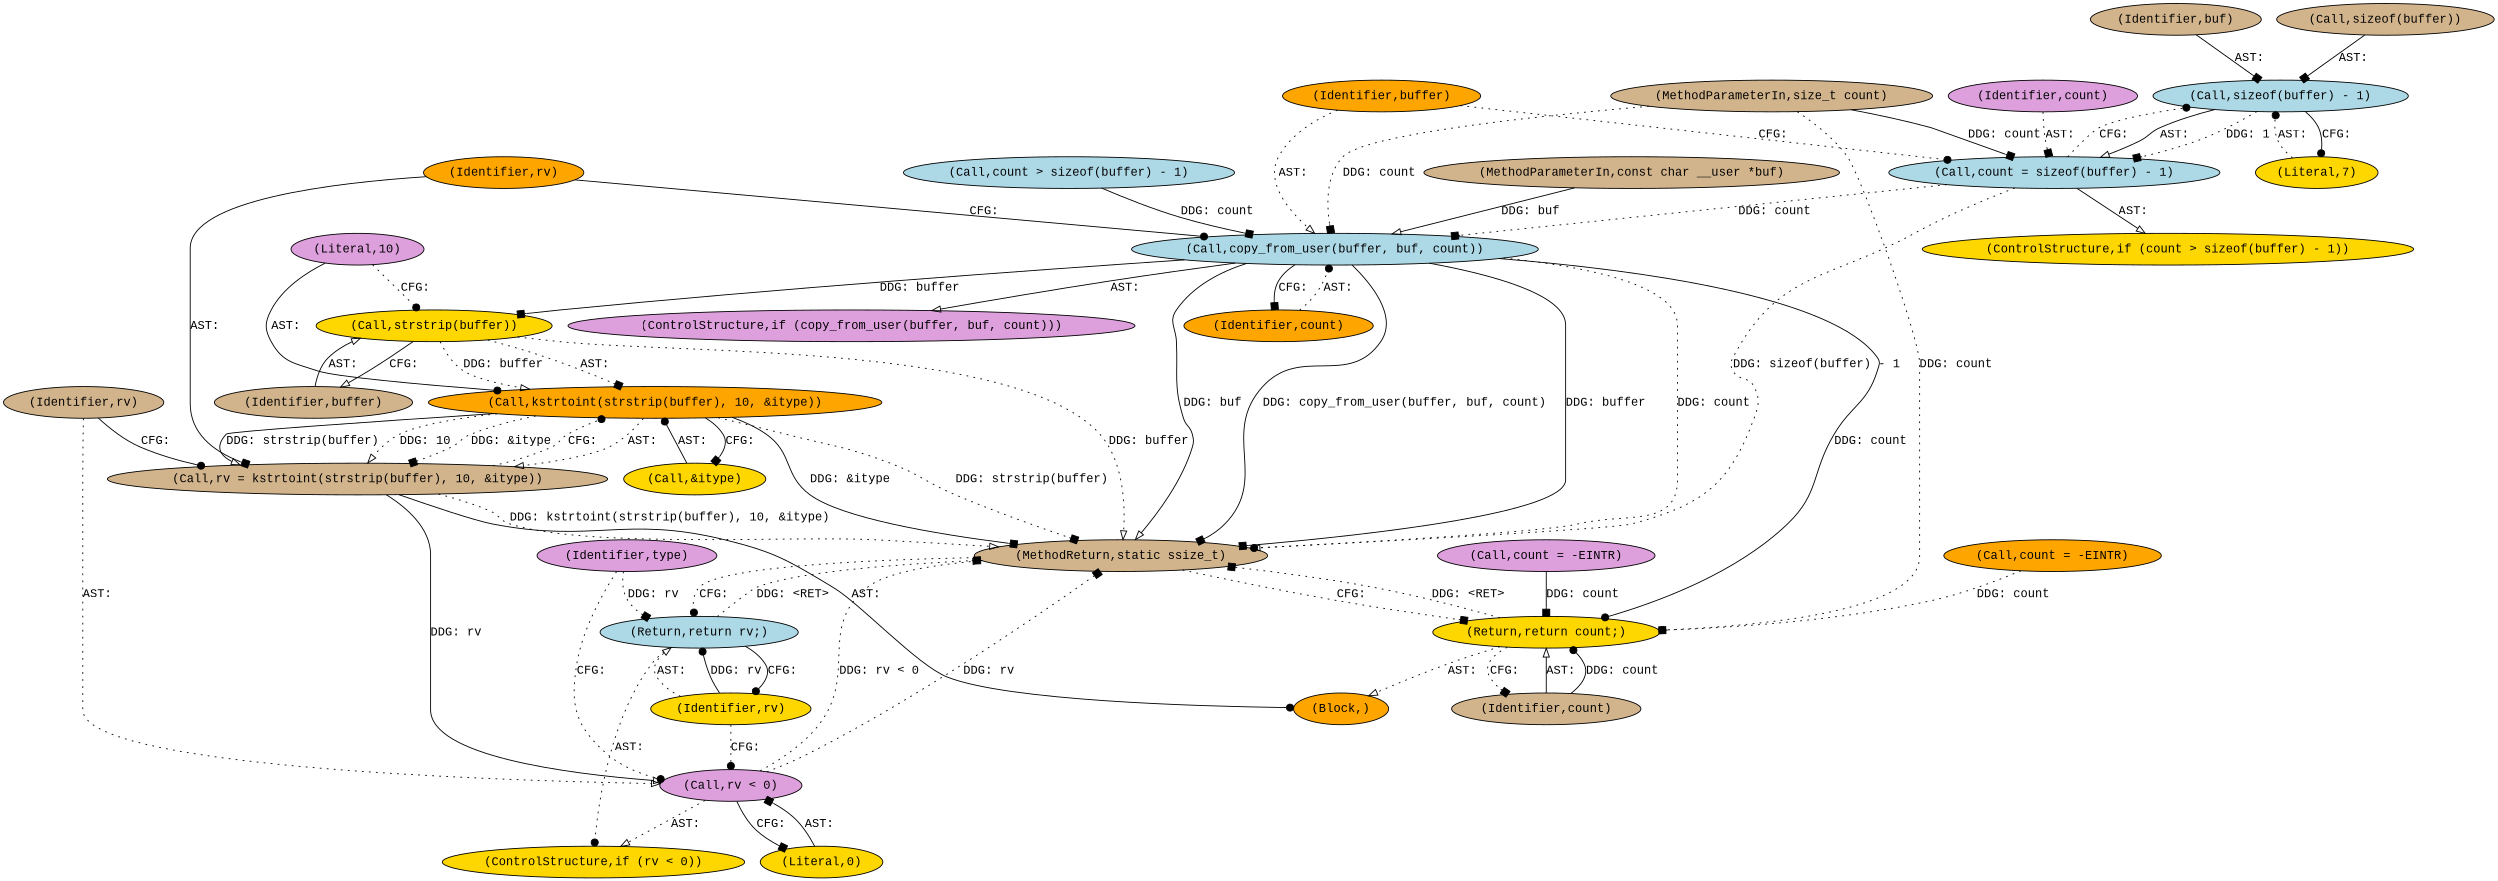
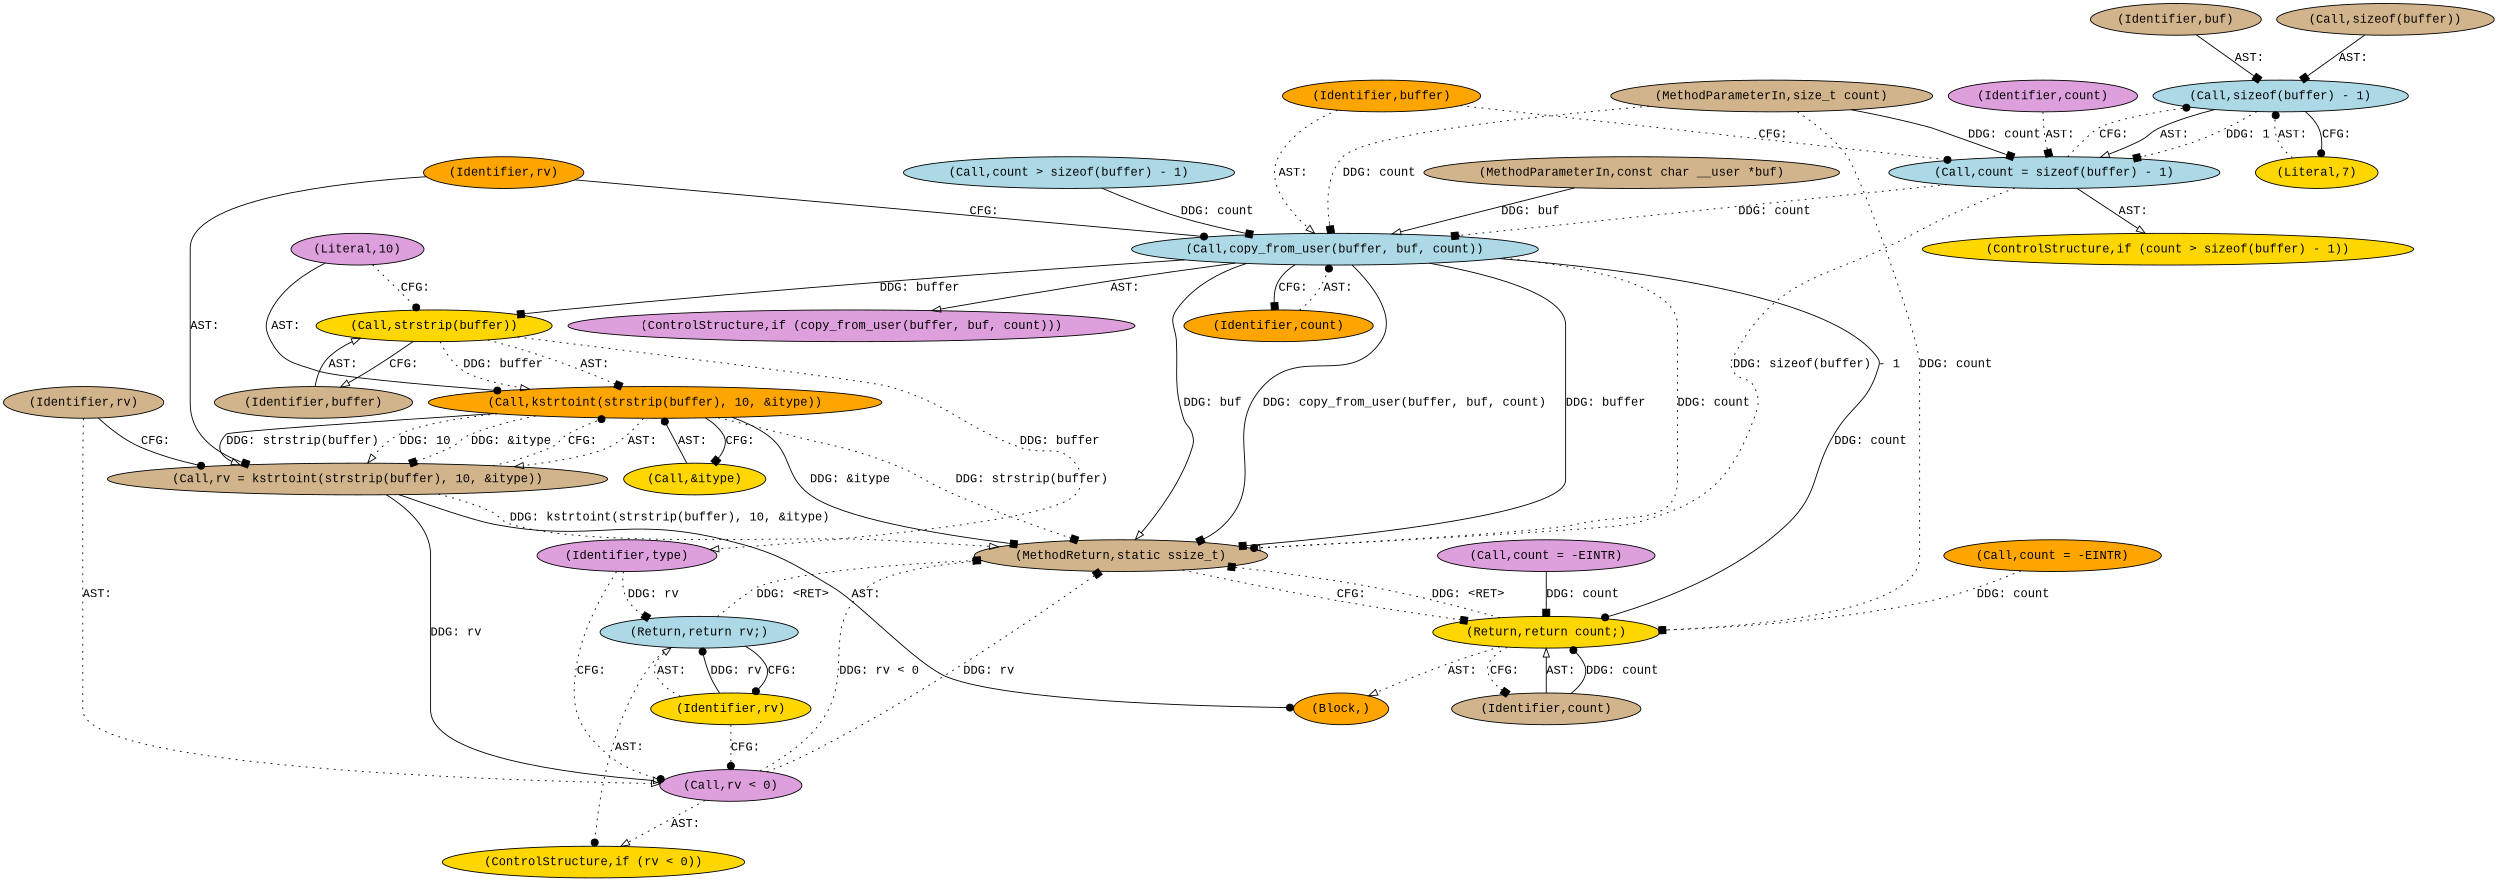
edge "(Call,strstrip(buffer))" -> "(MethodReturn,static ssize_t)": now "(Call,strstrip(buffer))" -> "(Identifier,type)"
edge "(MethodReturn,static ssize_t)" -> "(Return,return rv;)": removed, label "CFG:"
node "(Literal,0)": removed
